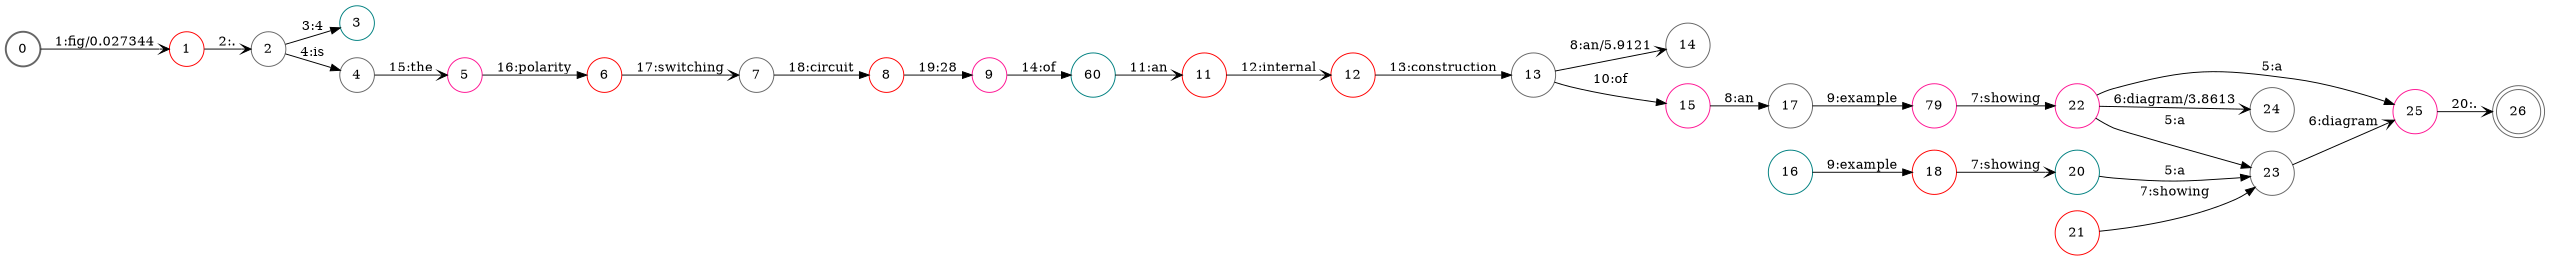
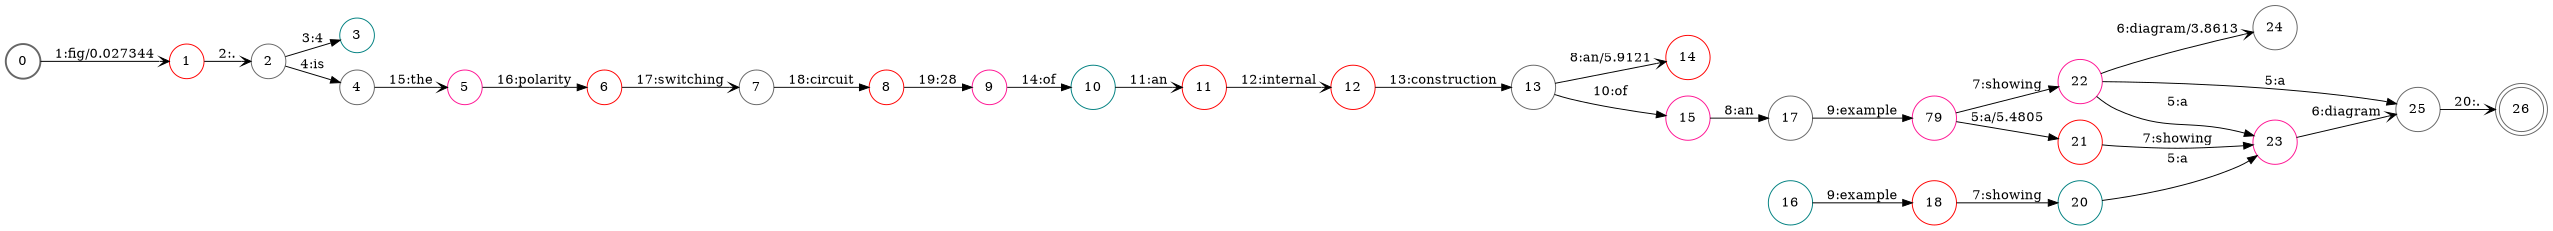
node "14": color gray40 -> red
node "60": label "60" -> "10"
node "25": color deeppink -> gray40
edge "79" -> "21": added, label "5:a/5.4805"
edge "18" -> "20": arrowhead vee -> normal
node "23": color gray40 -> deeppink
